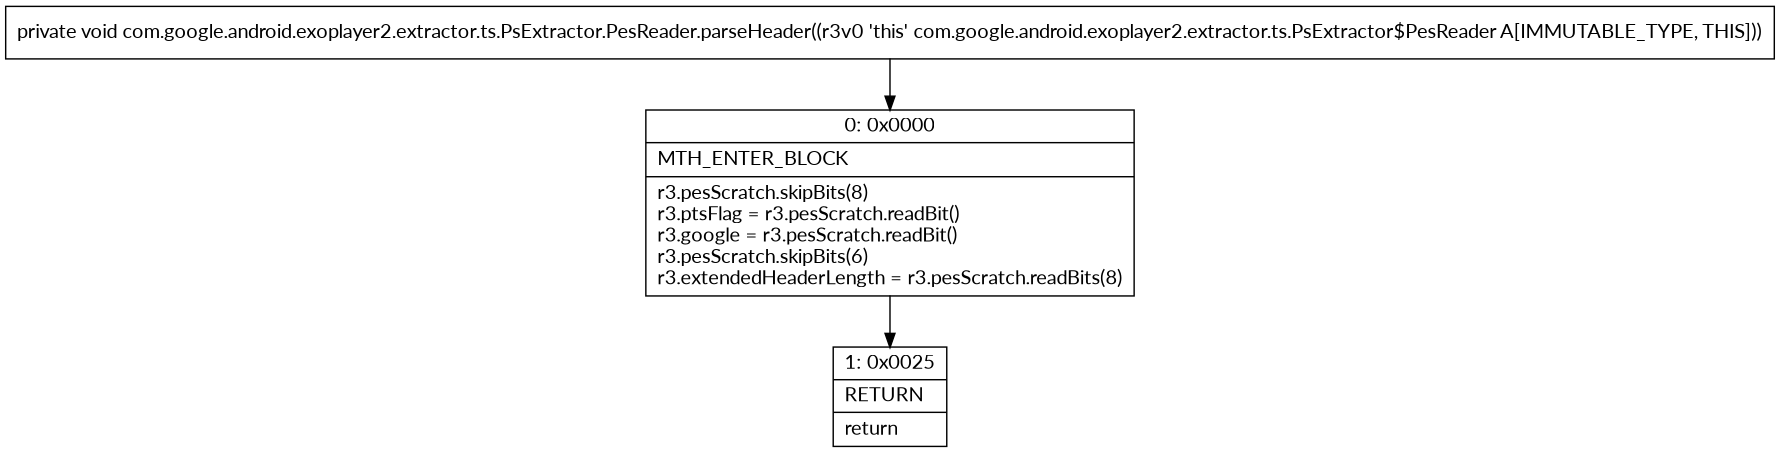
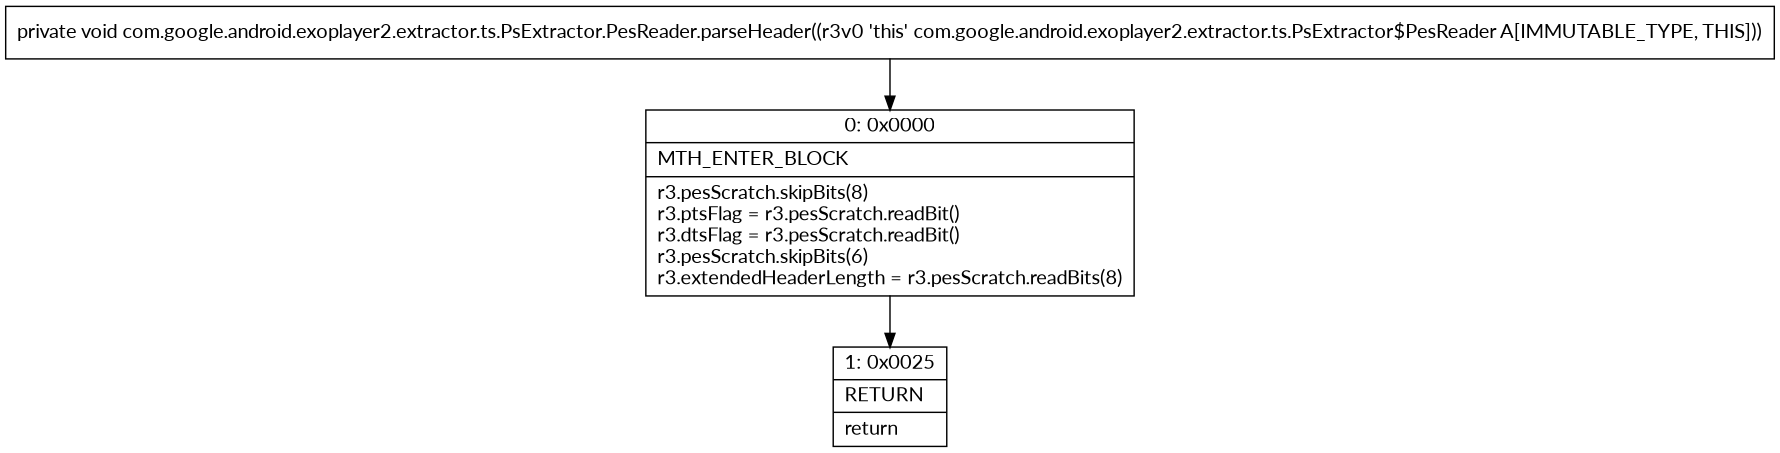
node "0: 0x0000": text "r3.google = r3.pesScratch.readBit()" -> "r3.dtsFlag = r3.pesScratch.readBit()"
